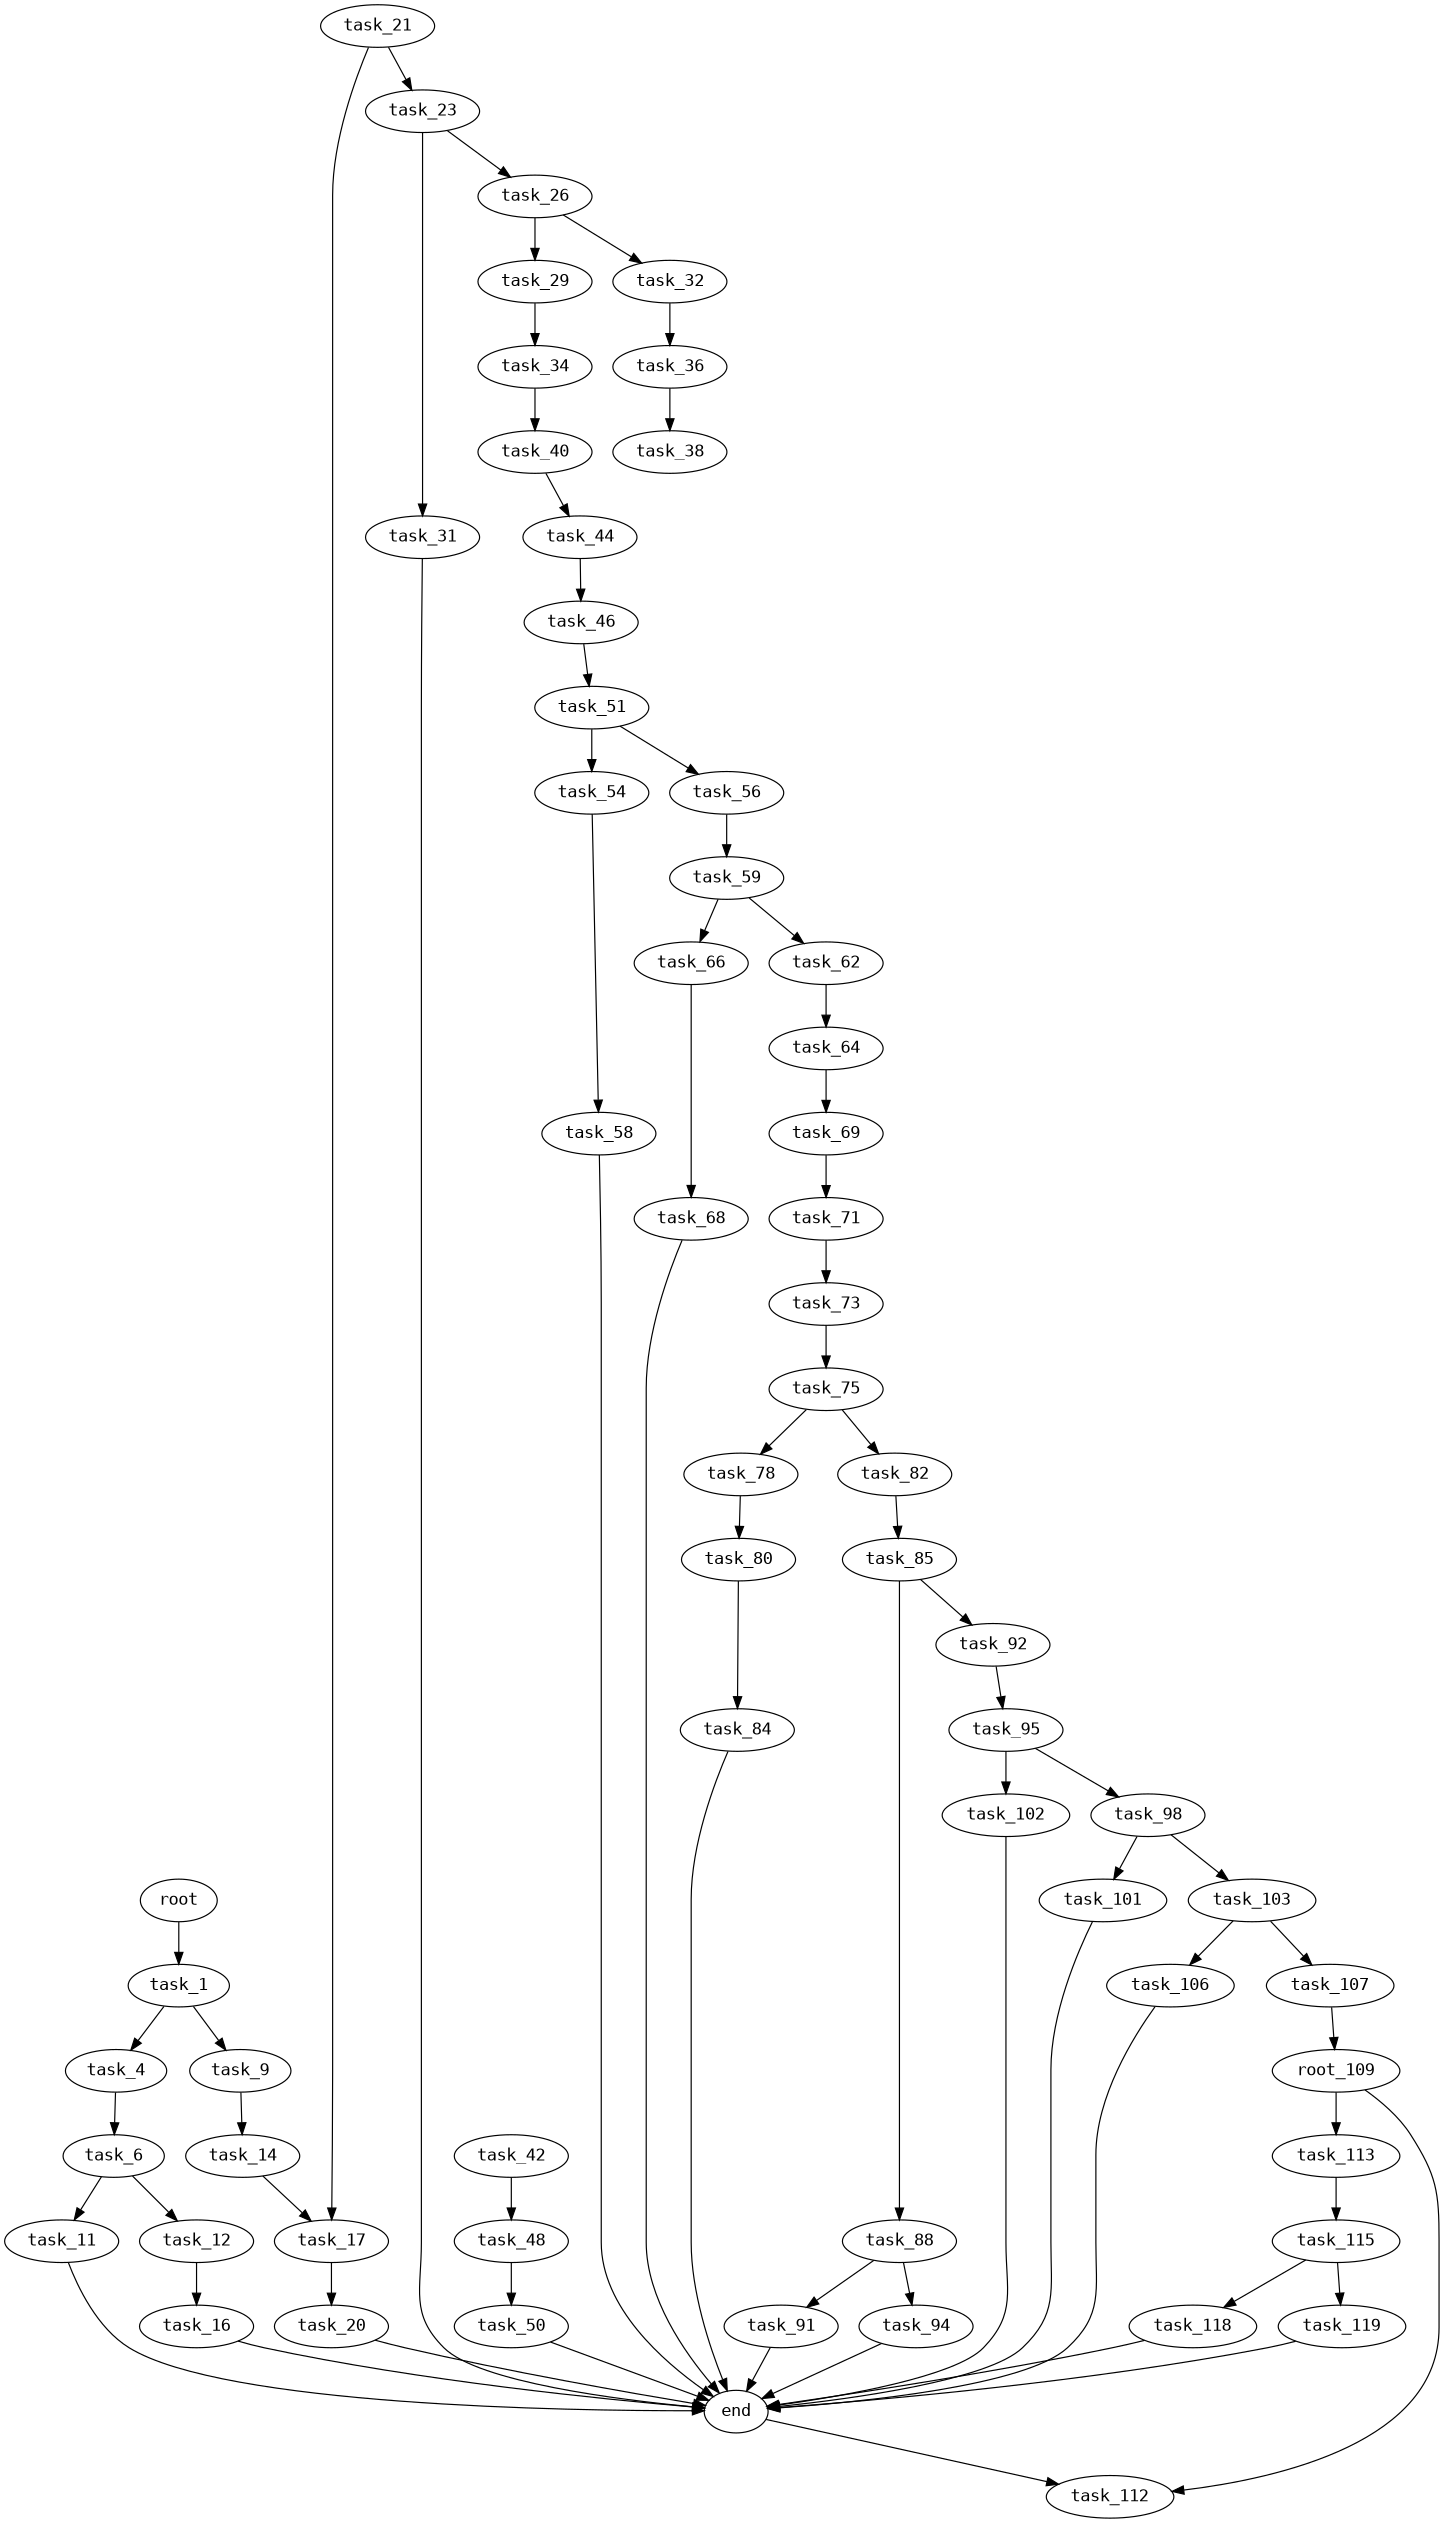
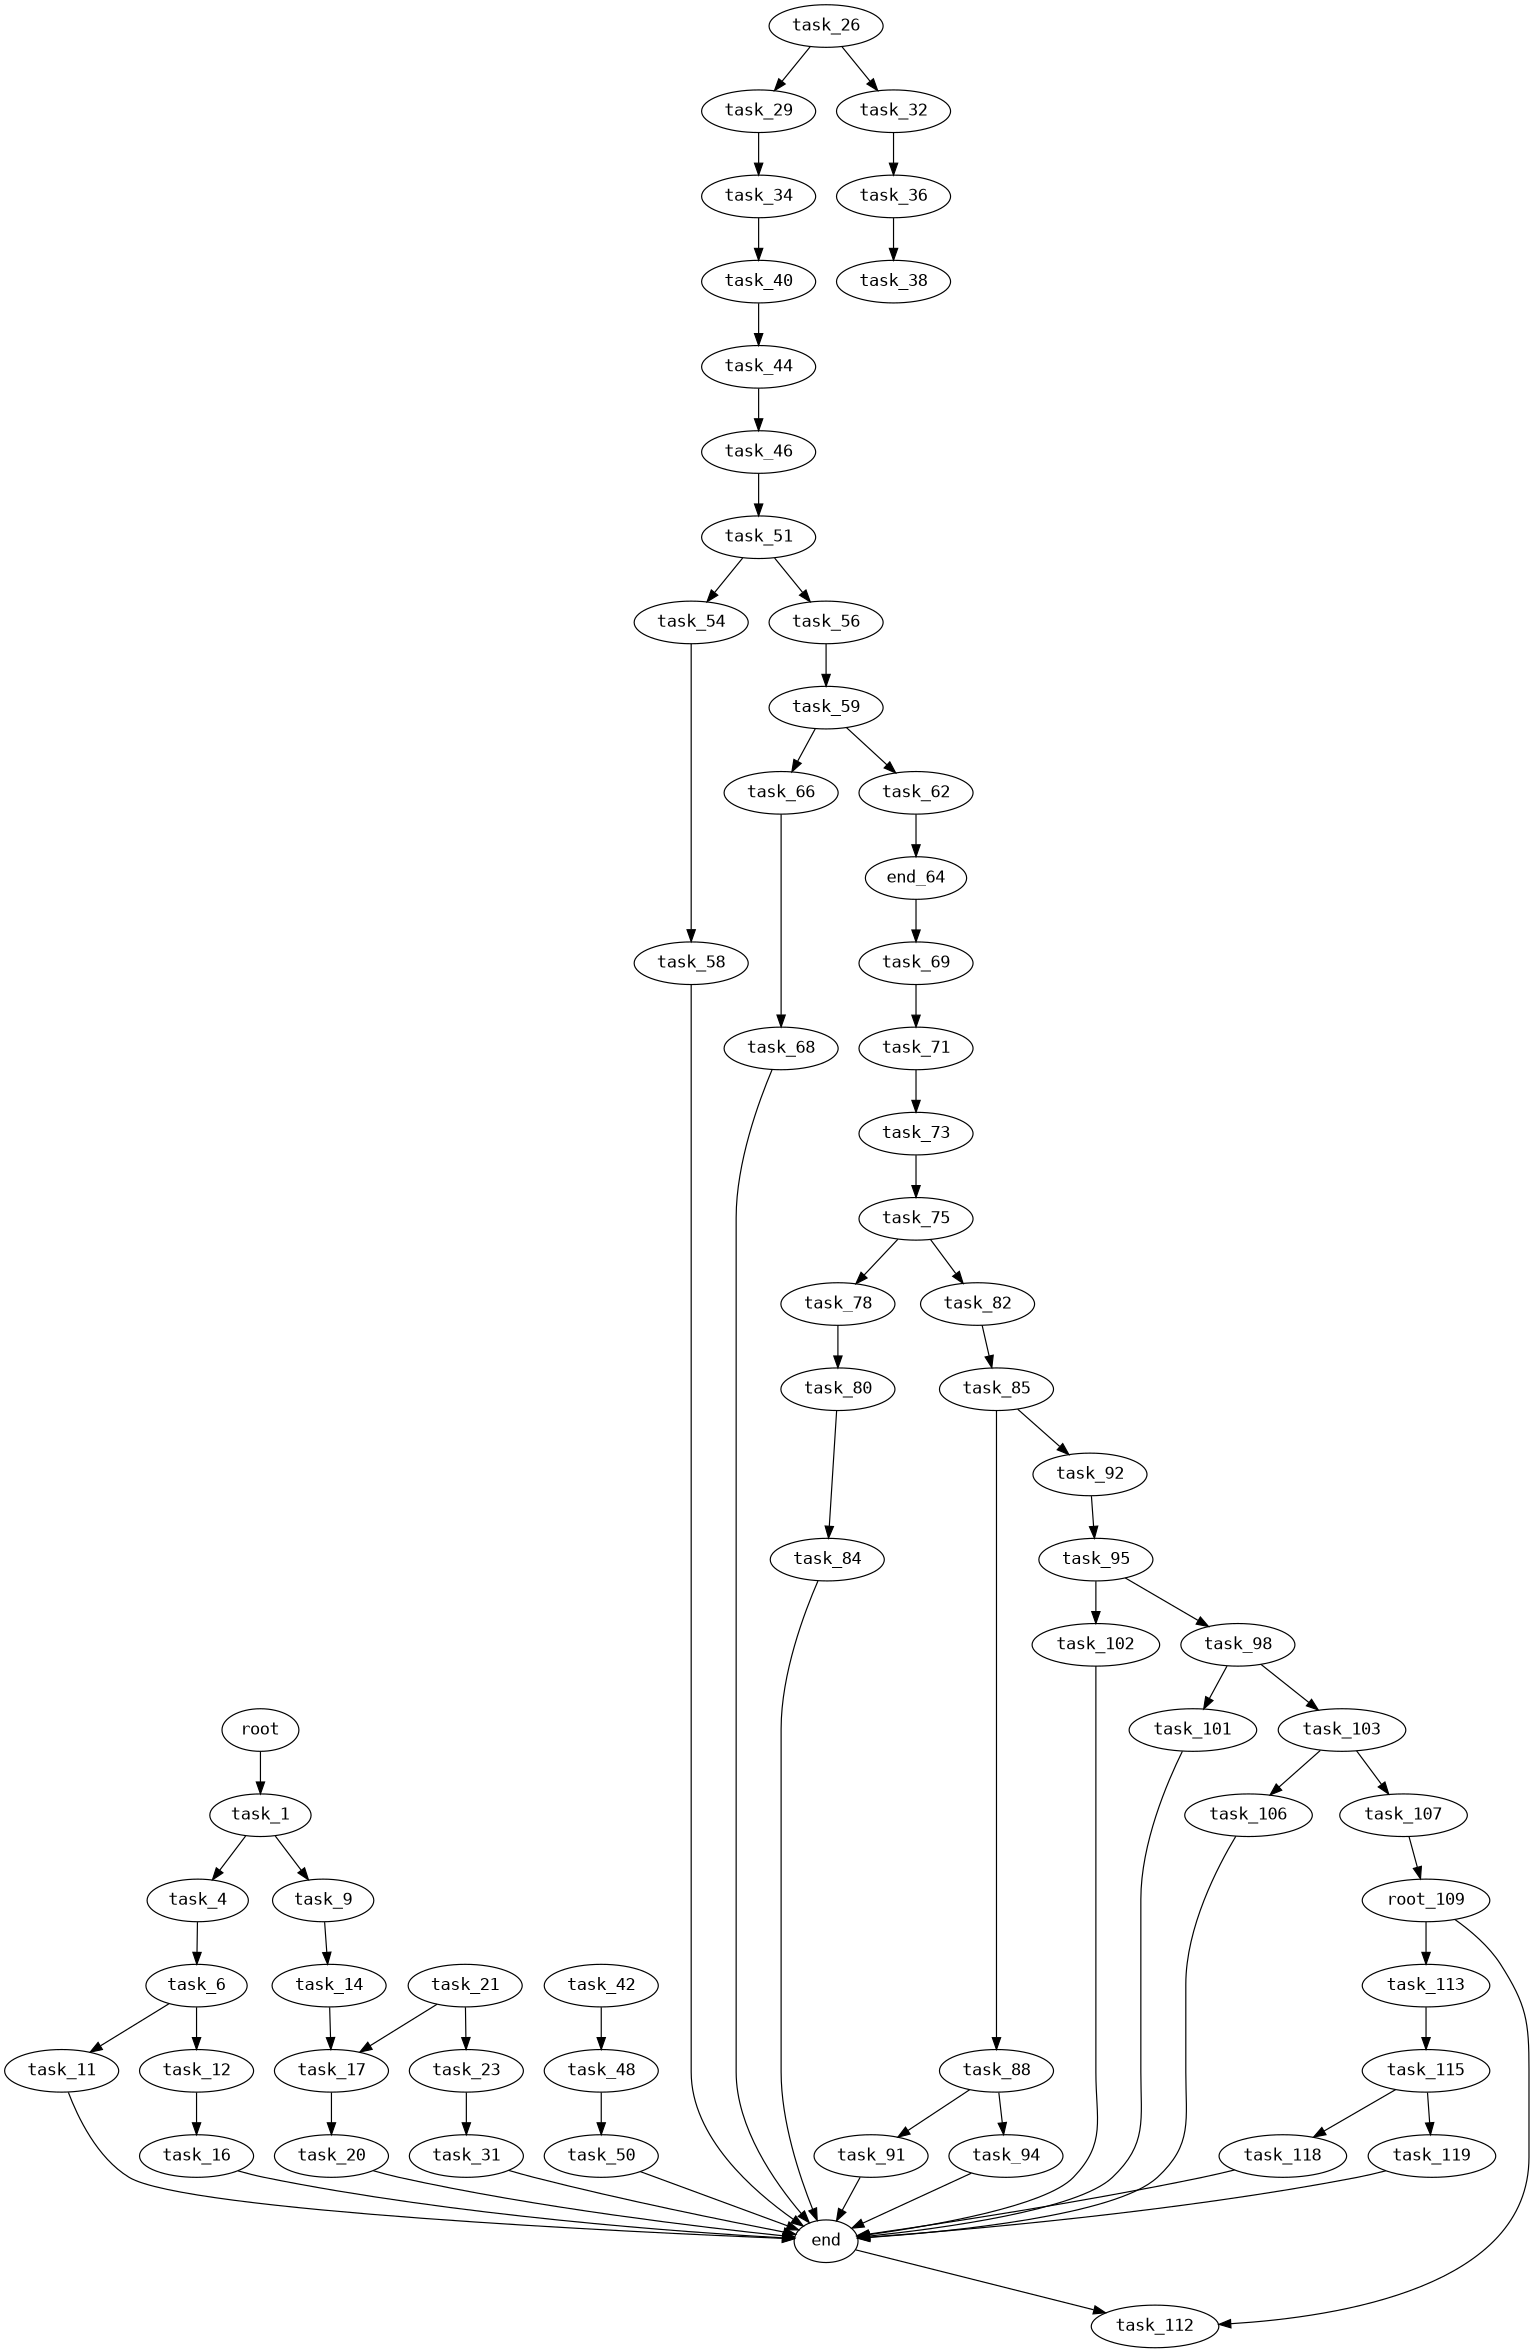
edge "task_23" -> "task_26": removed
node "task_64": label "task_64" -> "end_64"
